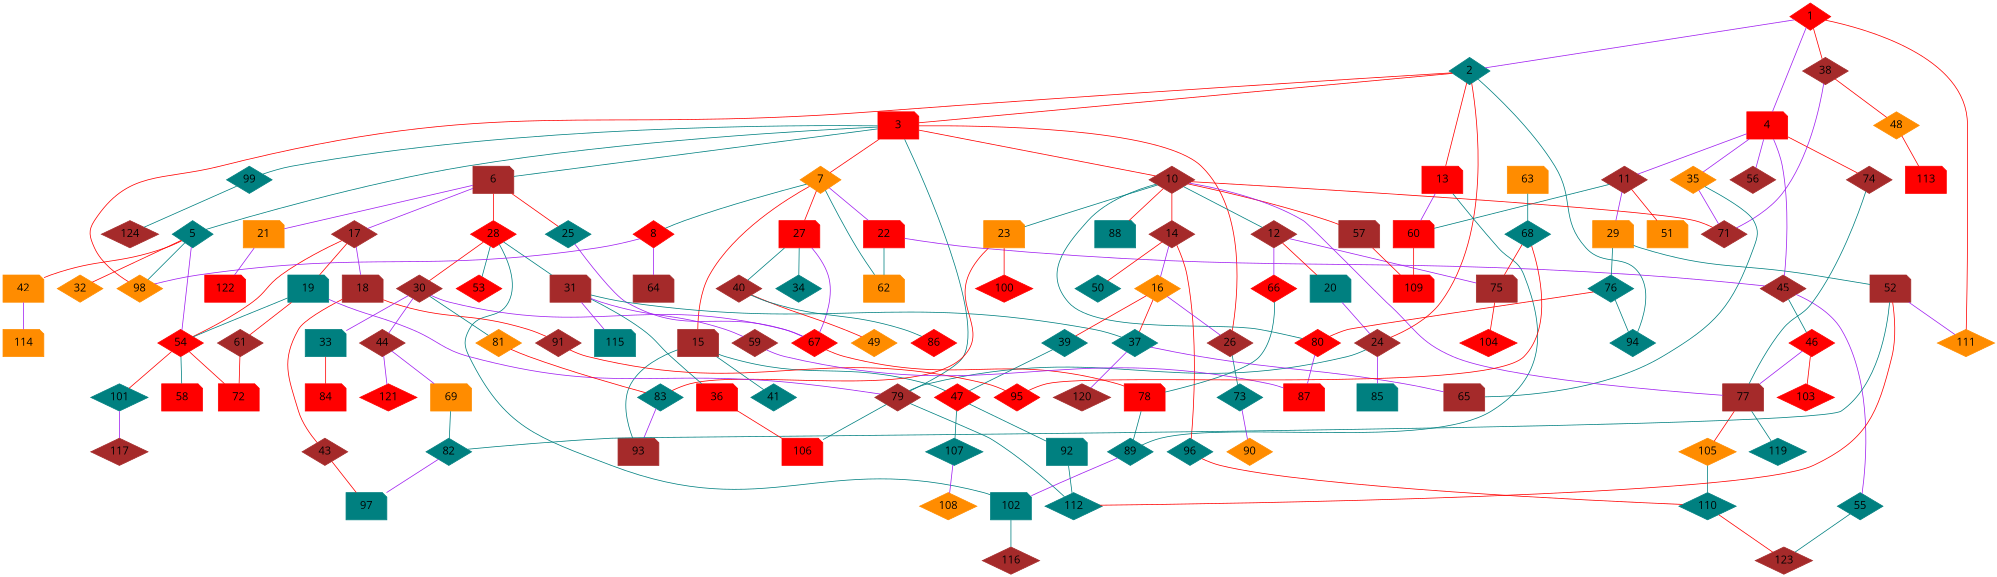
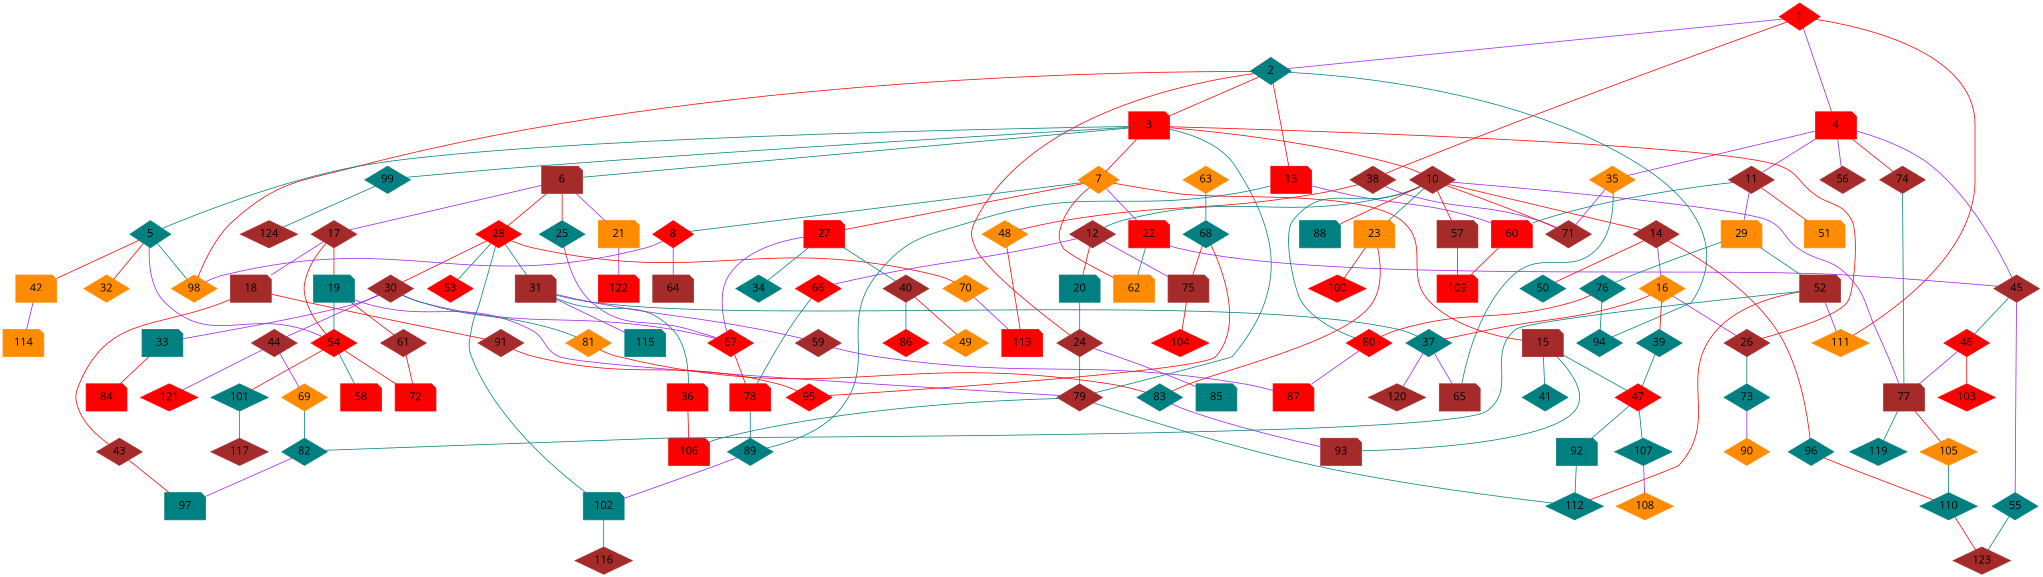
node "63": shape note -> diamond
edge "7" -- "62": color teal -> red
node "70": added
node "69": shape note -> diamond
